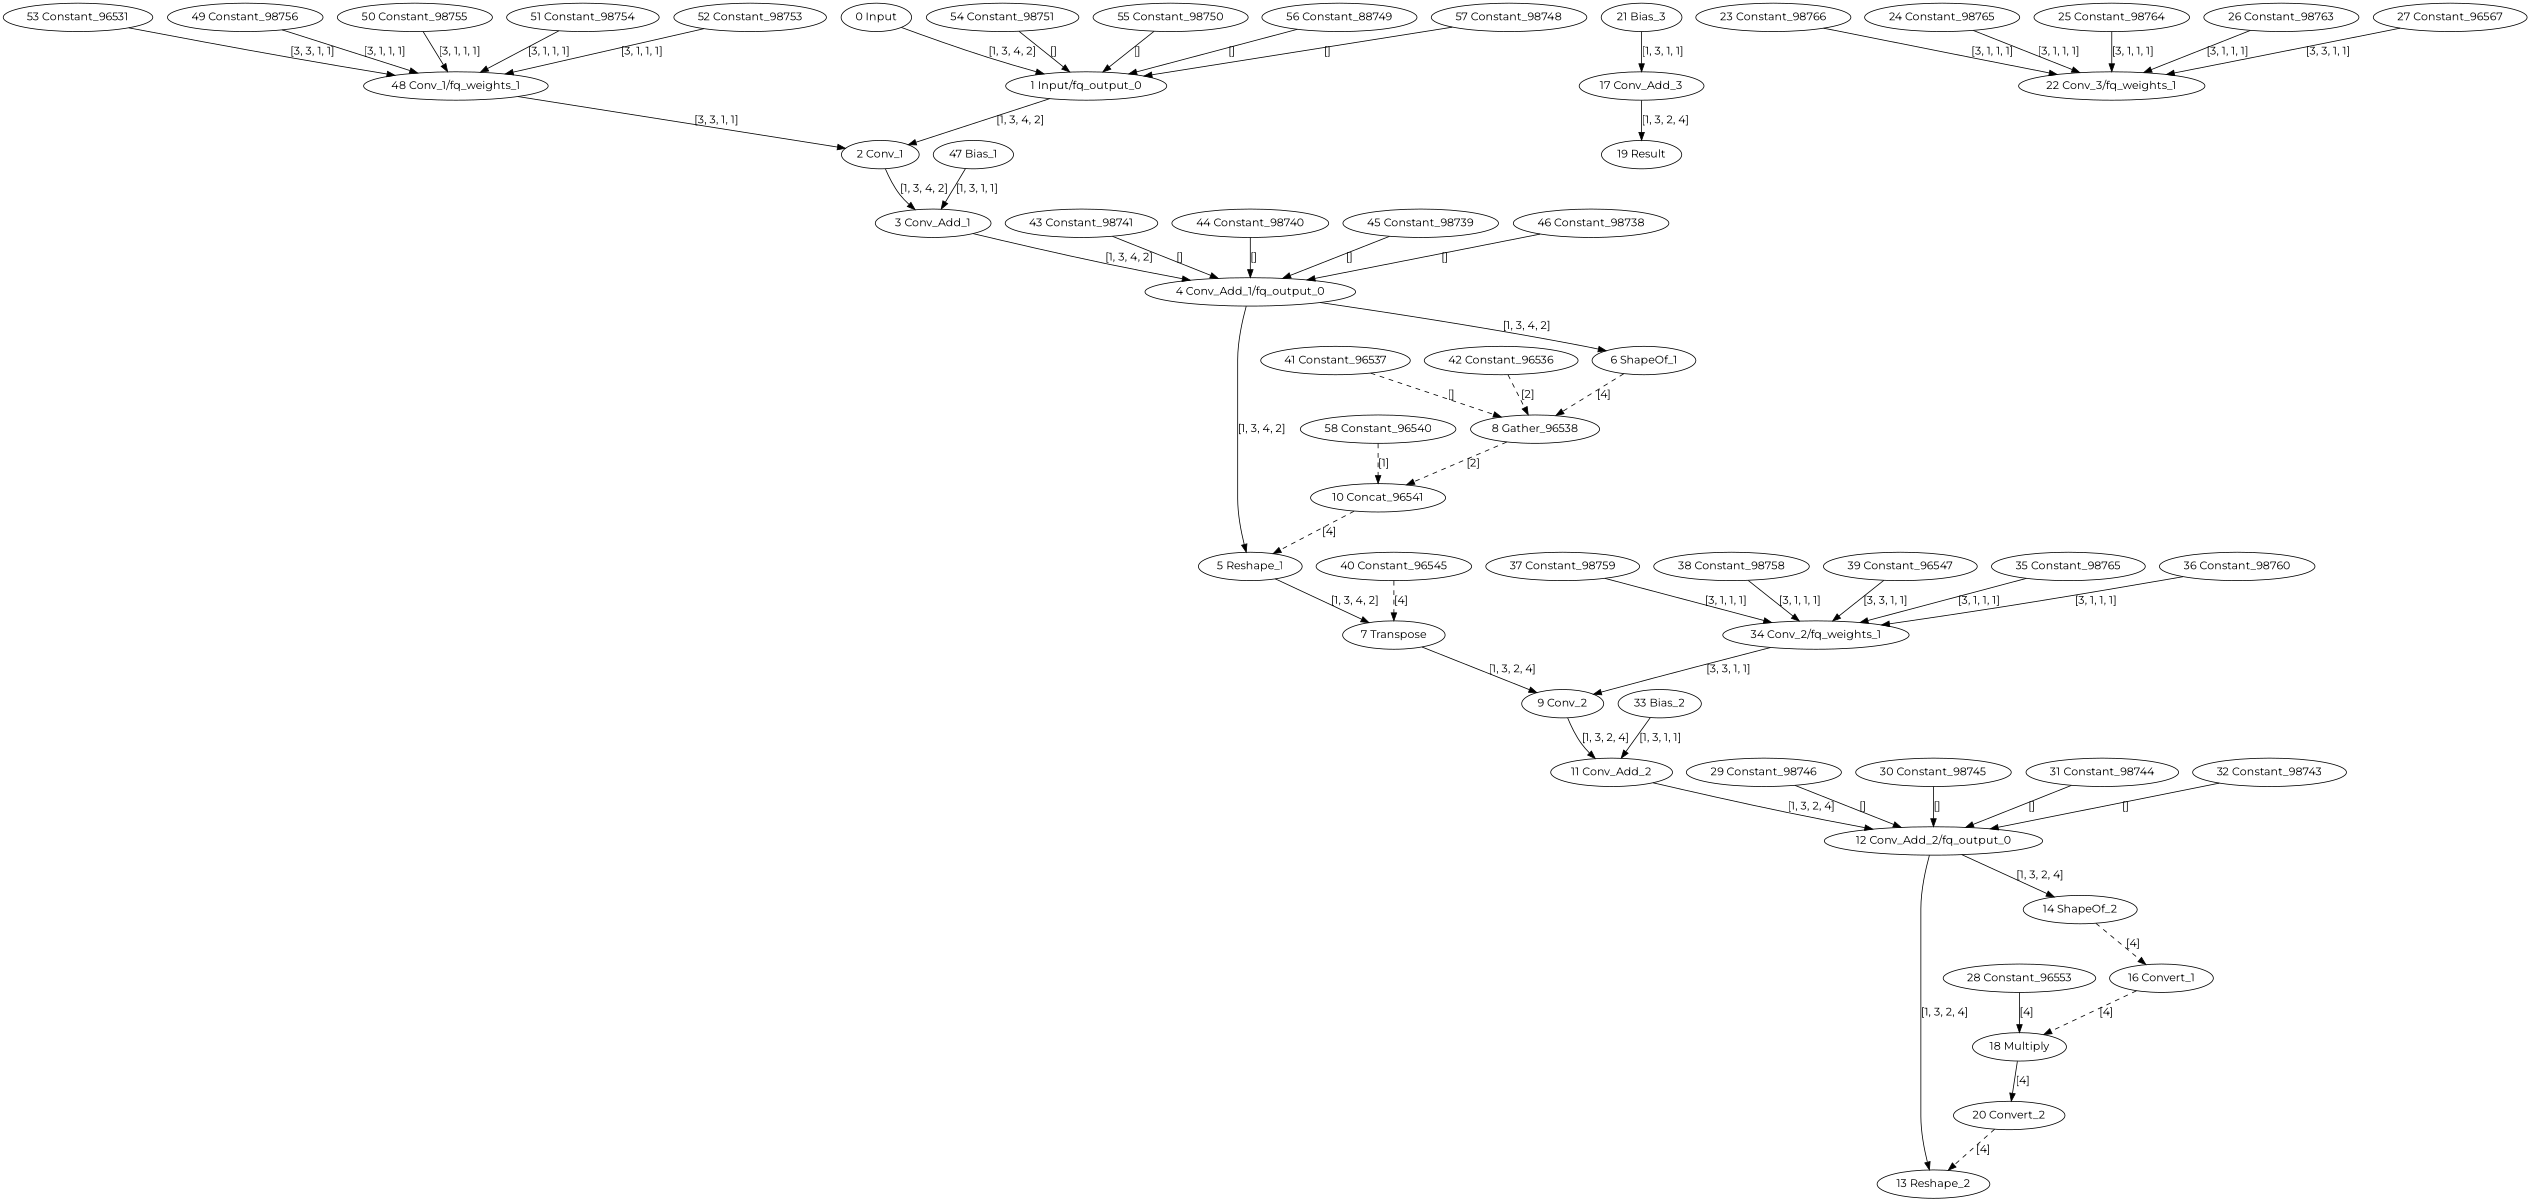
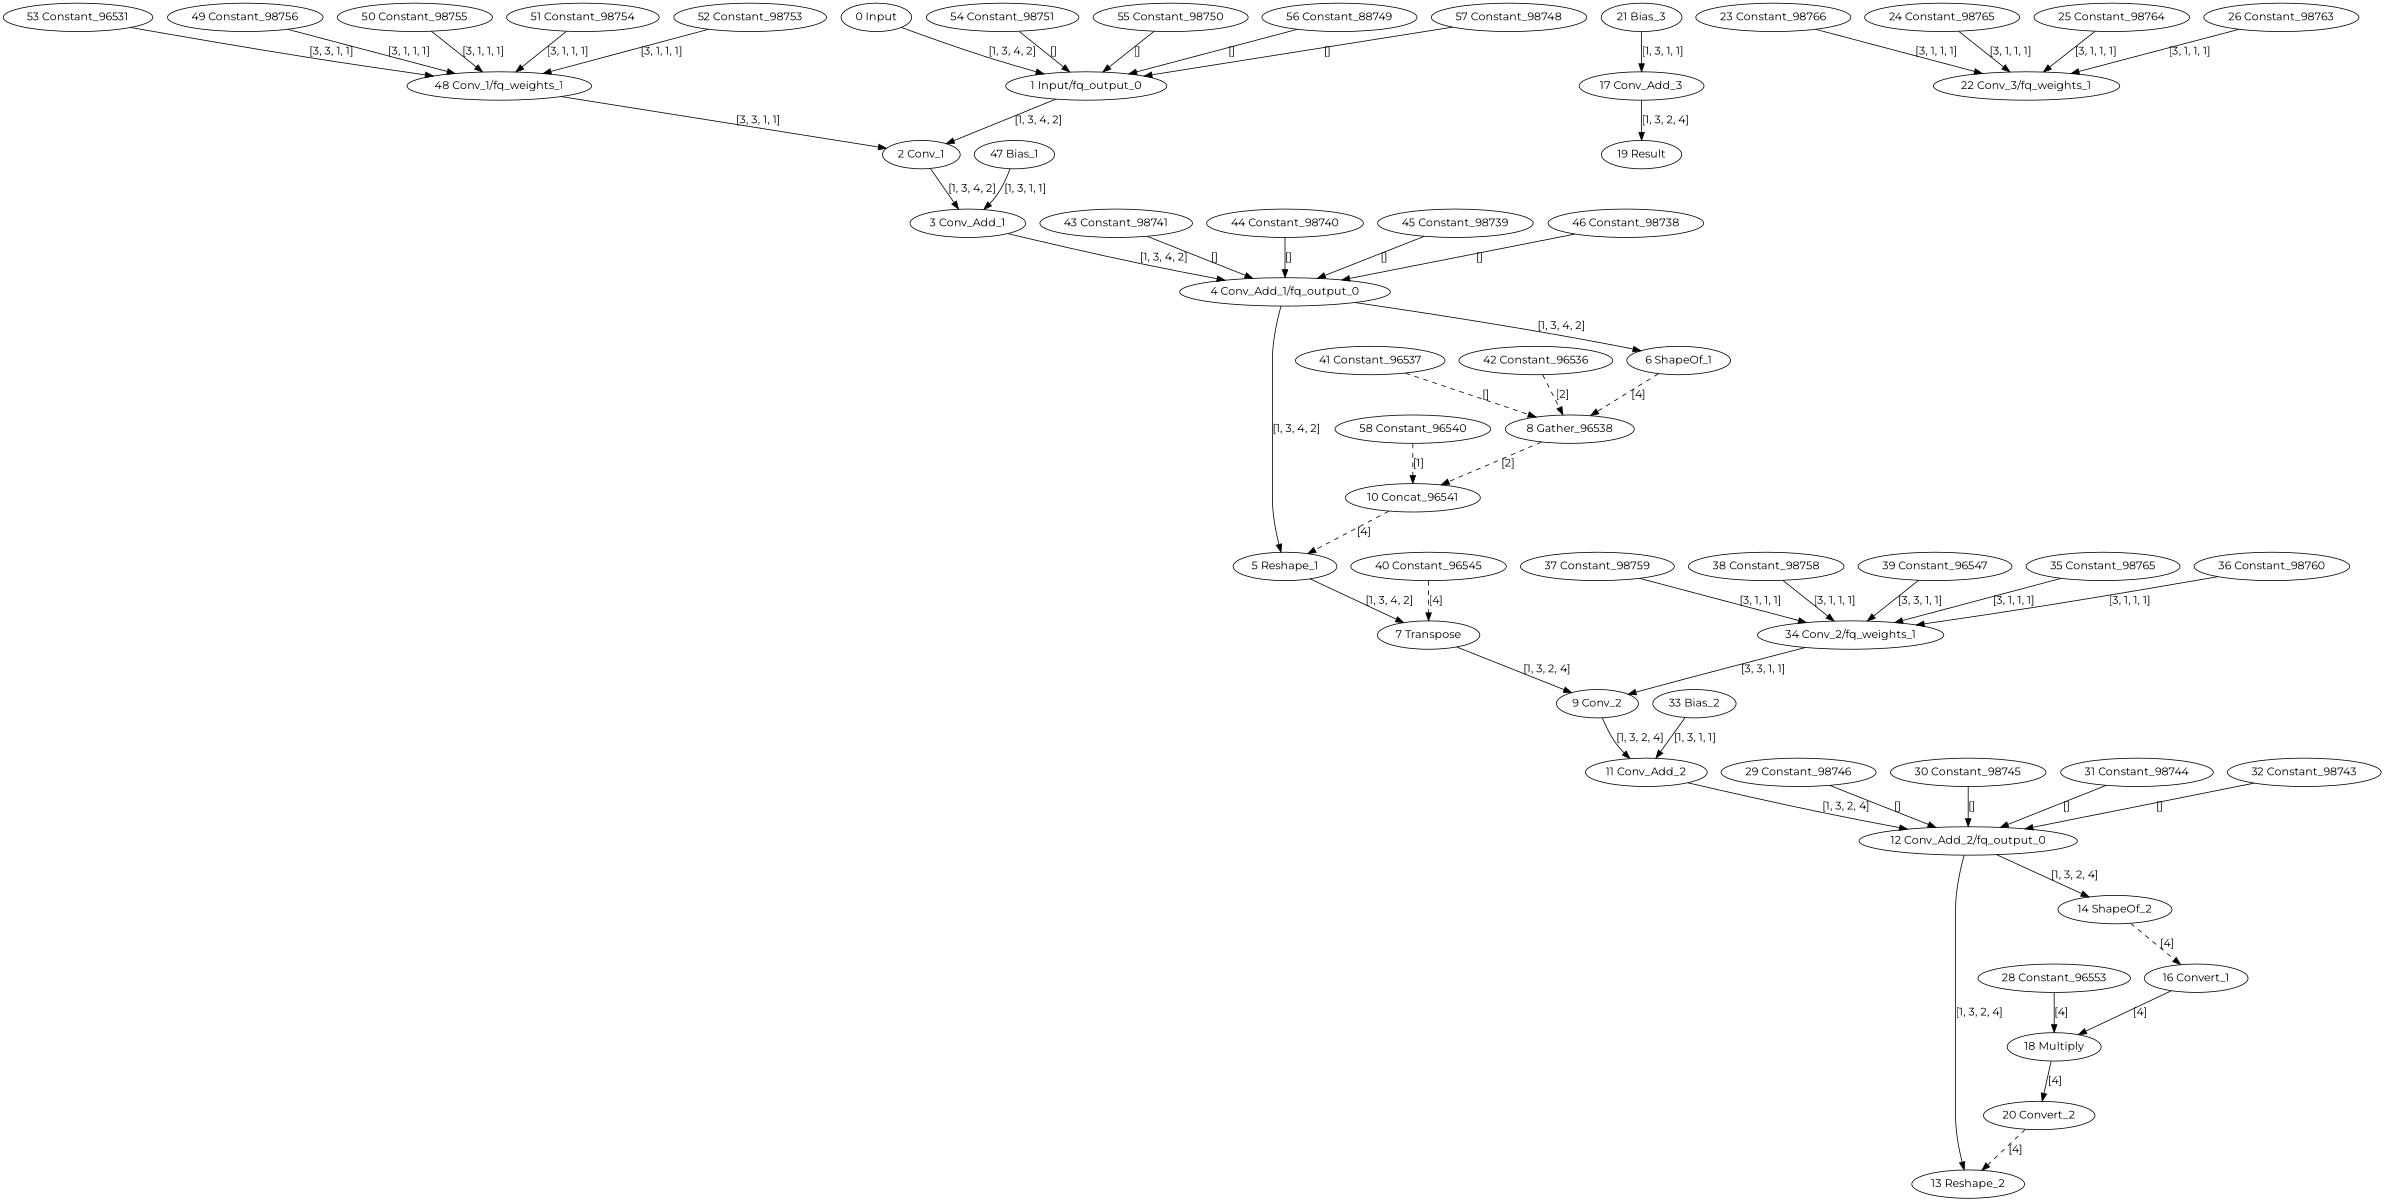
node "27 Constant_96567": removed
edge "16 Convert_1" -> "18 Multiply": style dashed -> solid
